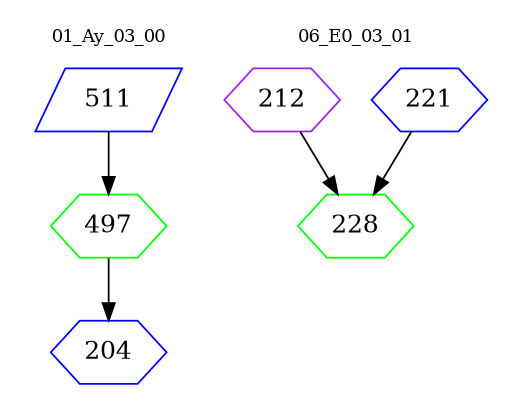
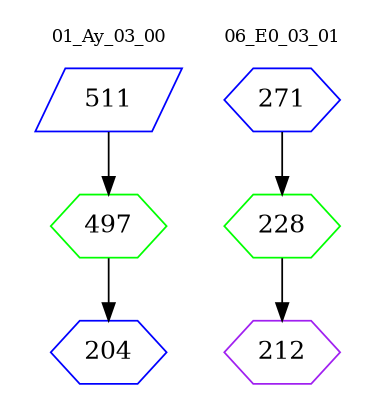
node "221": label "221" -> "271"
edge "212" -> "228": reversed
